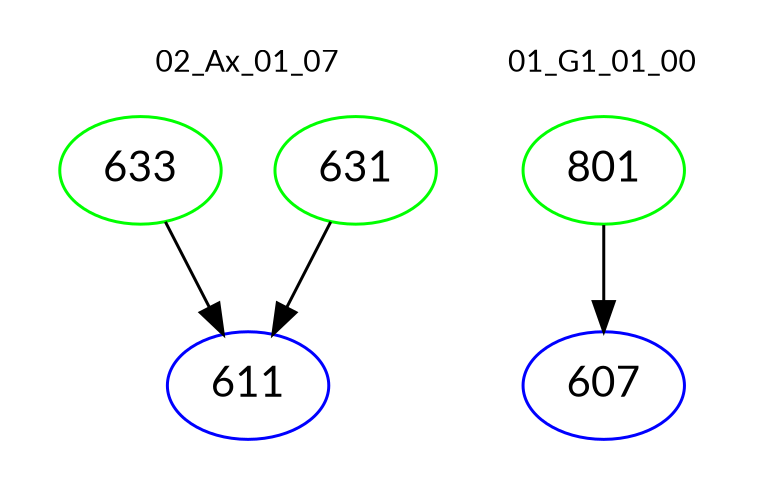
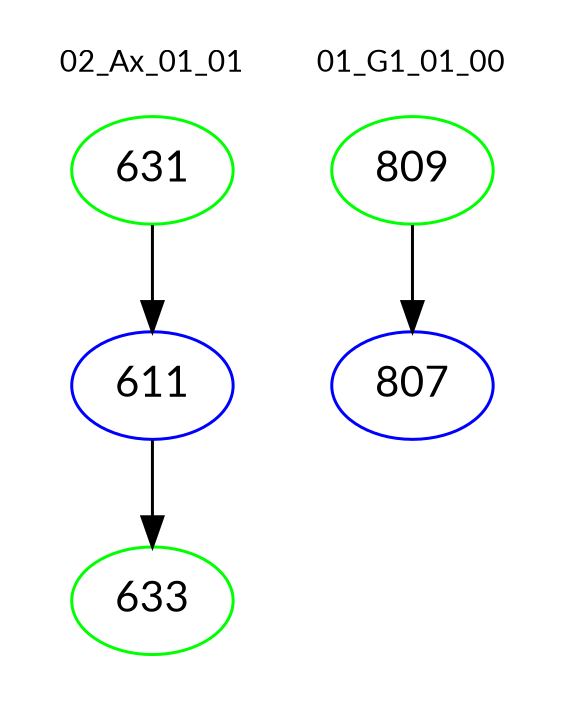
cluster "02_Ax_01_07": label "02_Ax_01_07" -> "02_Ax_01_01"
node "801": label "801" -> "809"
edge "633" -> "611": reversed
node "607": label "607" -> "807"
